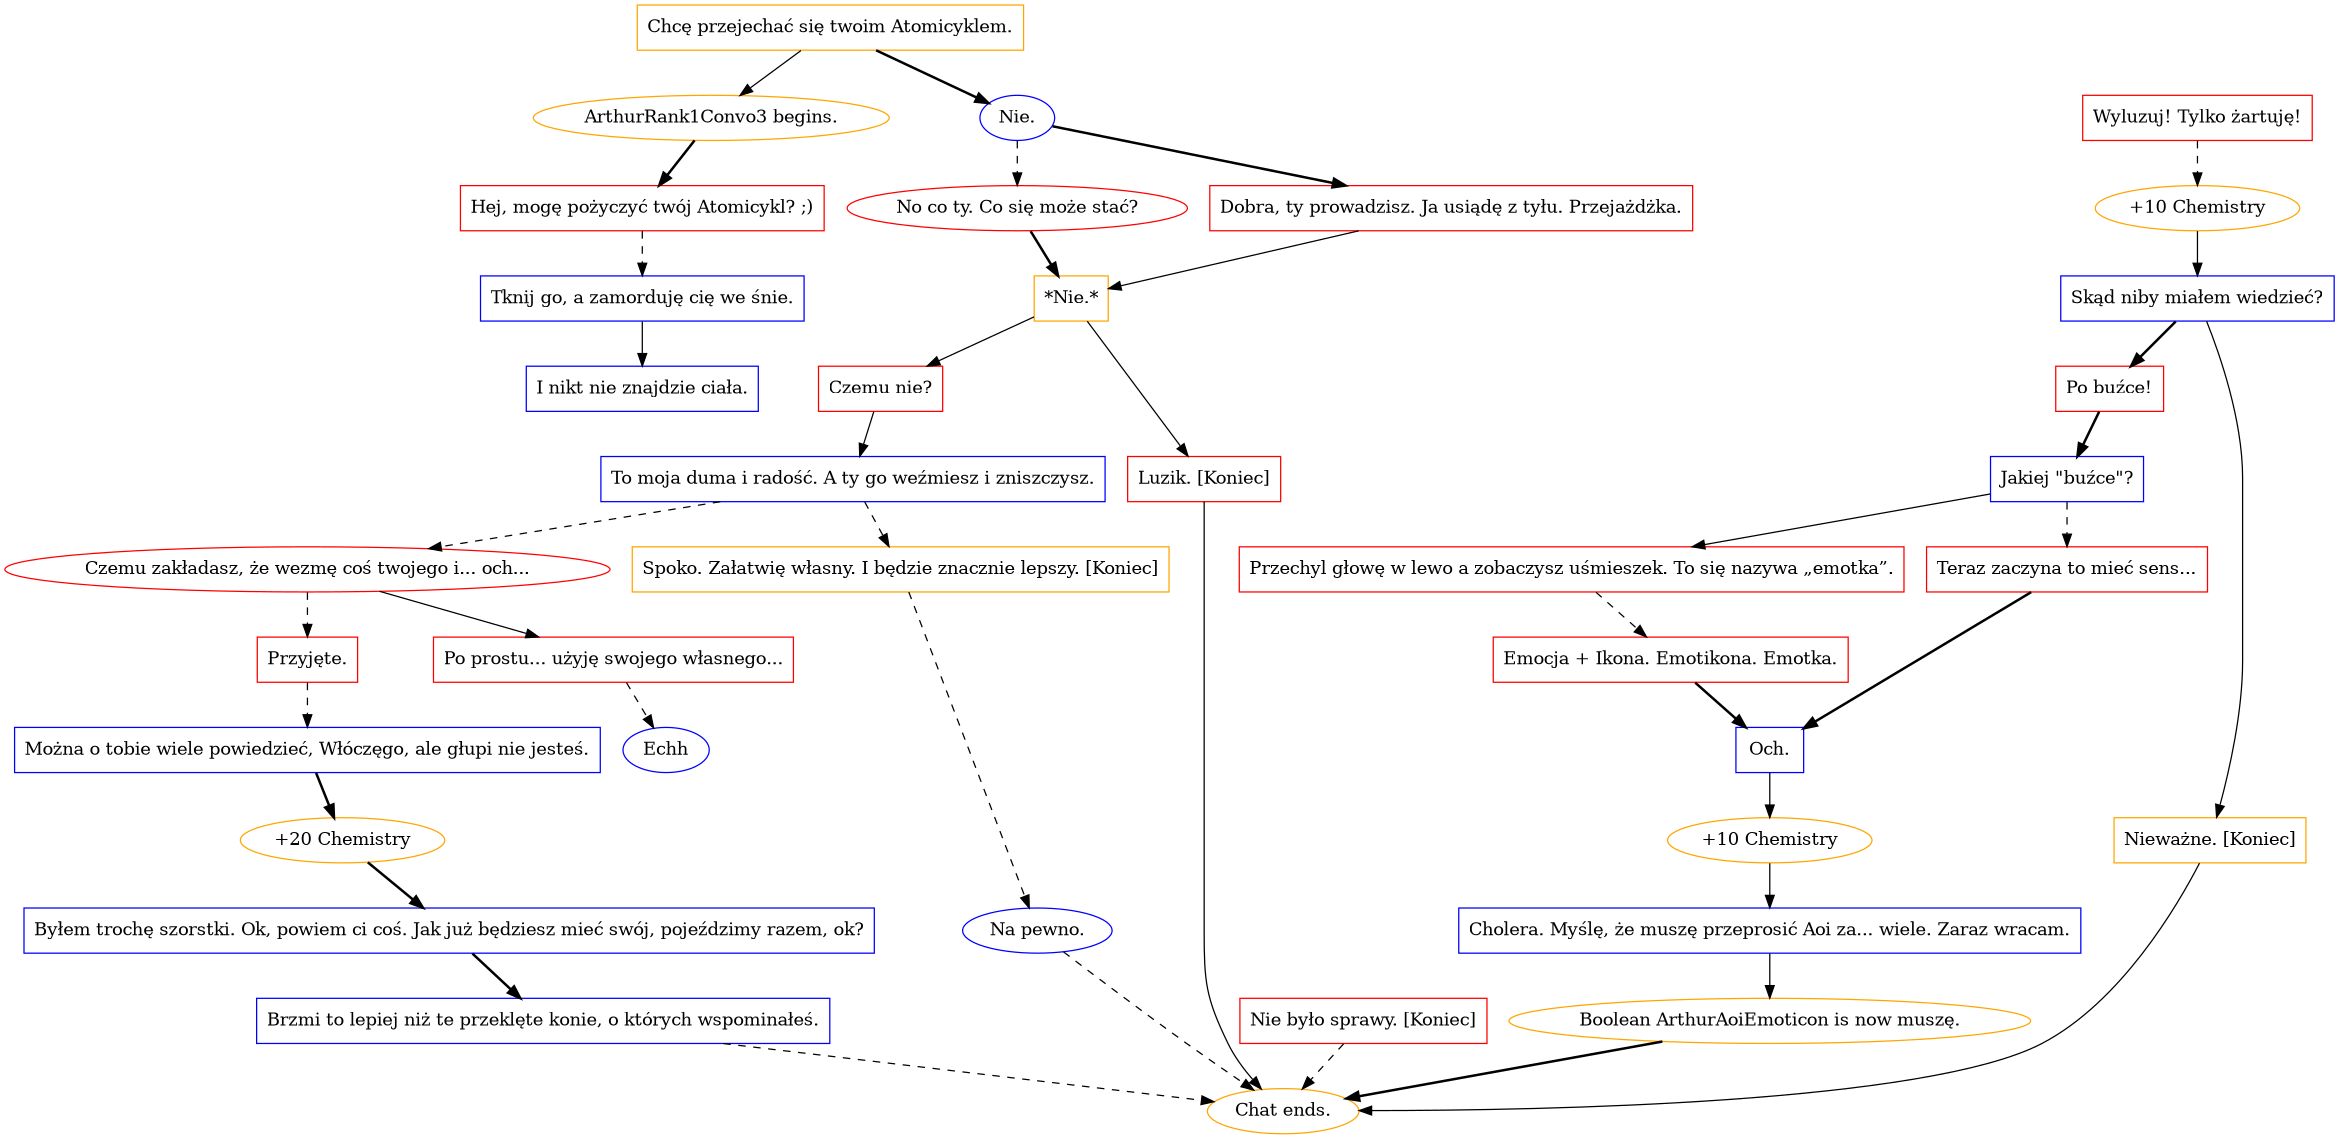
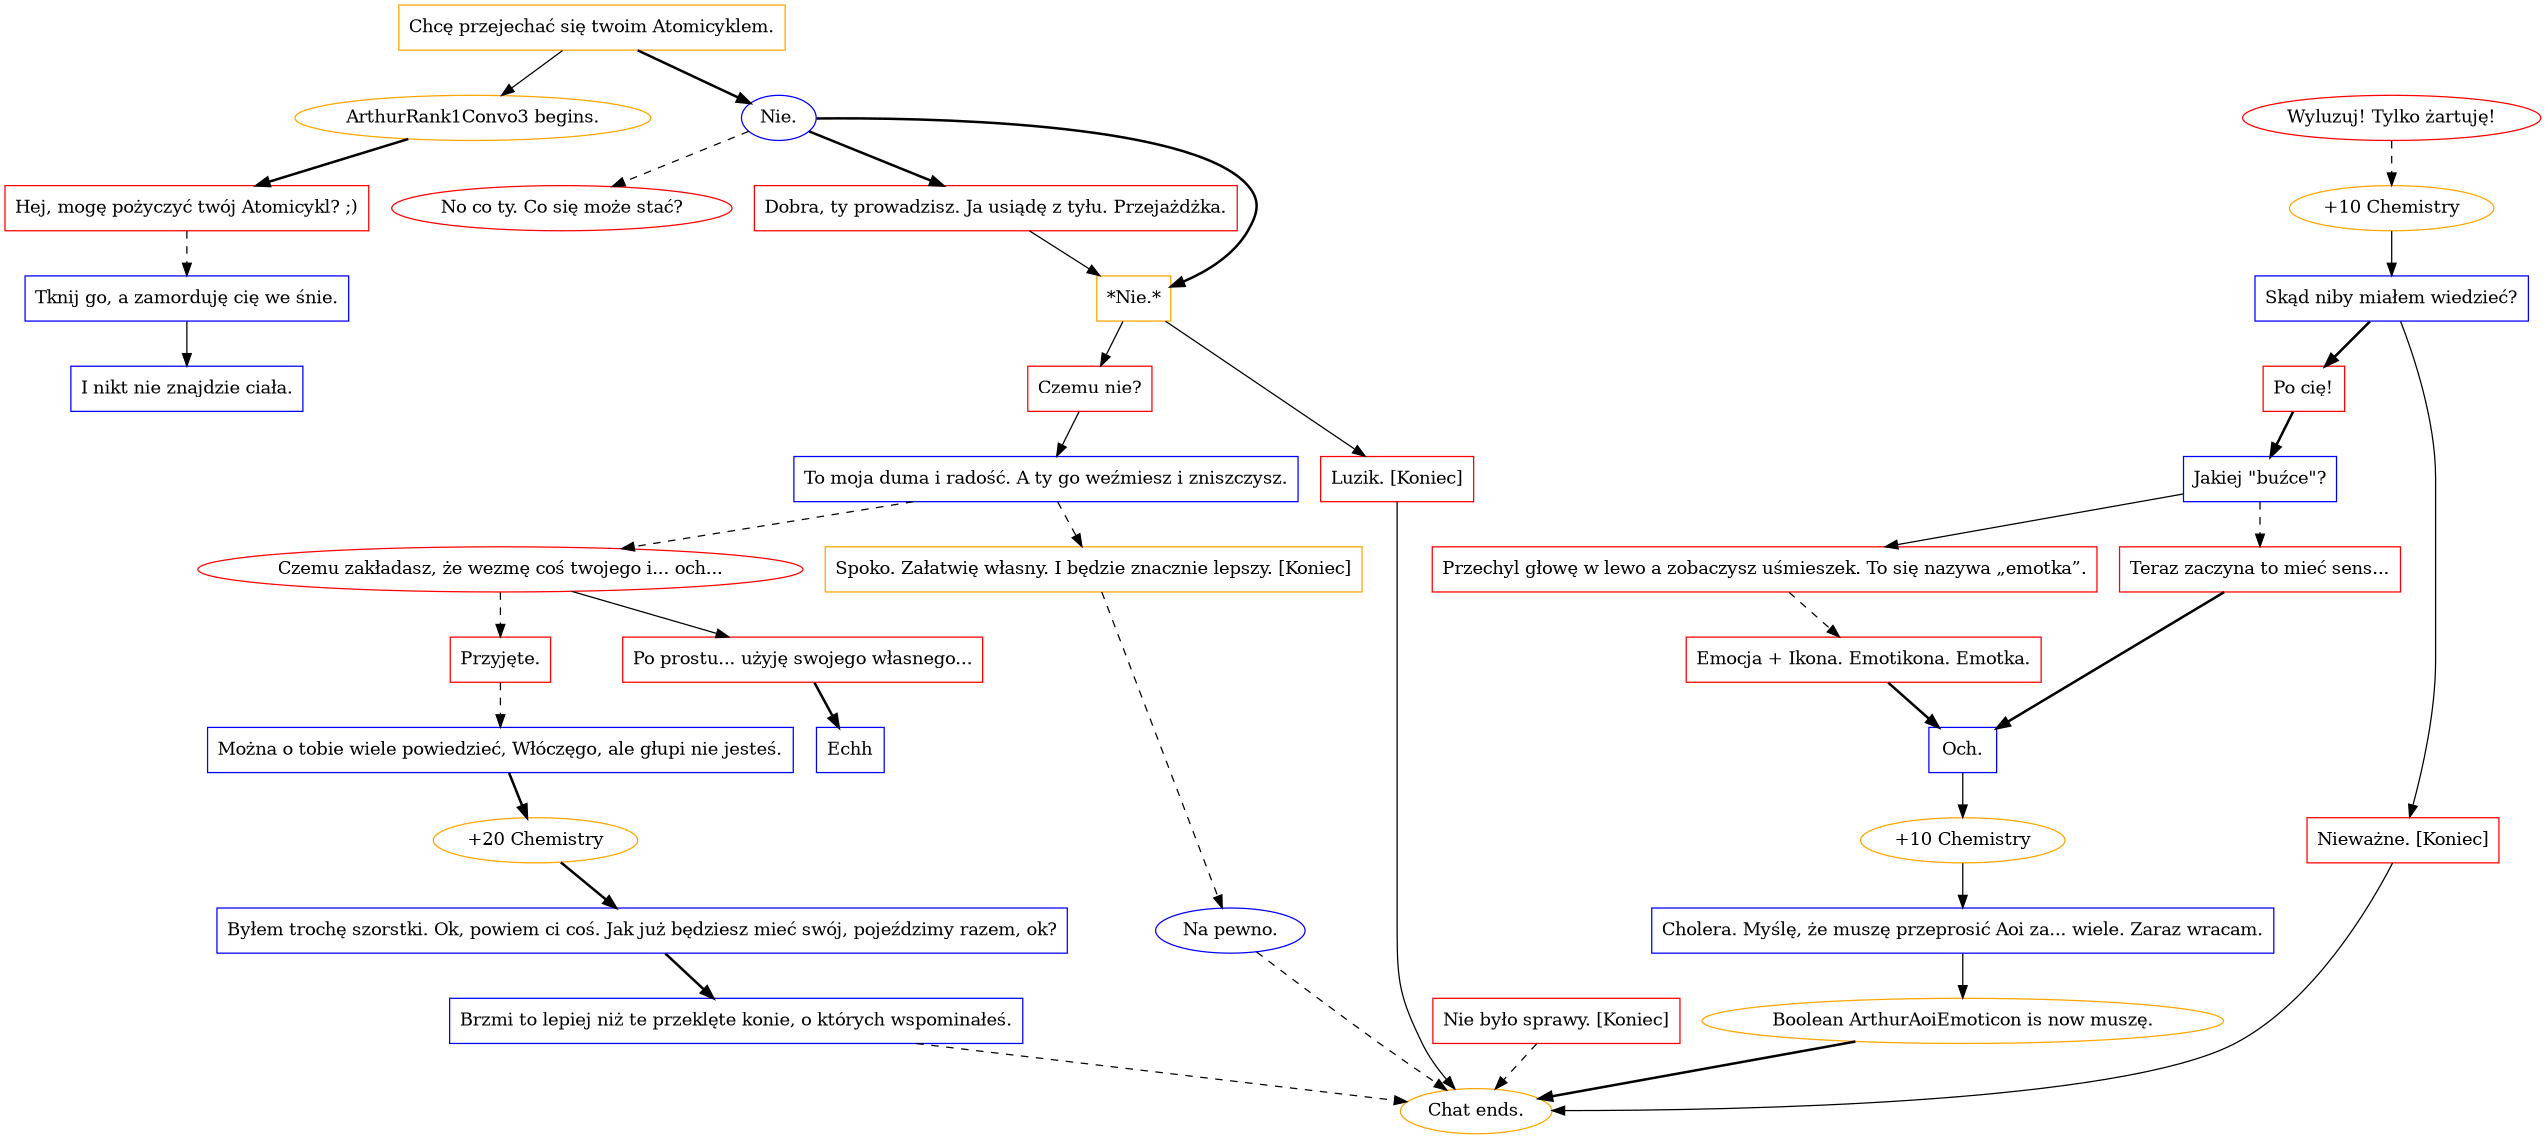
node "Wyluzuj! Tylko żartuję!": shape box -> ellipse
edge "No co ty. Co się może stać?" -> "*Nie.*": now "Nie." -> "*Nie.*"
node "Po buźce!": label "Po buźce!" -> "Po cię!"
edge "Po prostu... użyję swojego własnego..." -> "Echh": style dashed -> bold
node "Echh": shape ellipse -> box
node "Nieważne. [Koniec]": color orange -> red
